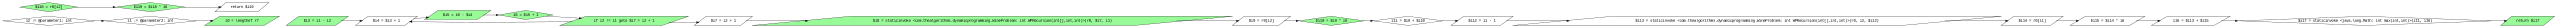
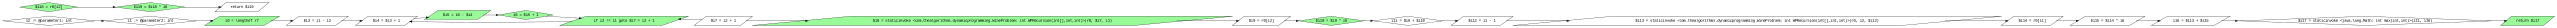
edge "i0 = lengthof r7" -> "$i3 = i1 - i2": added
node "$i3 = i1 - i2": fillcolor palegreen -> white
edge "if i2 != i1 goto $i7 = i2 + 1" -> "$i7 = i2 + 1": reversed
